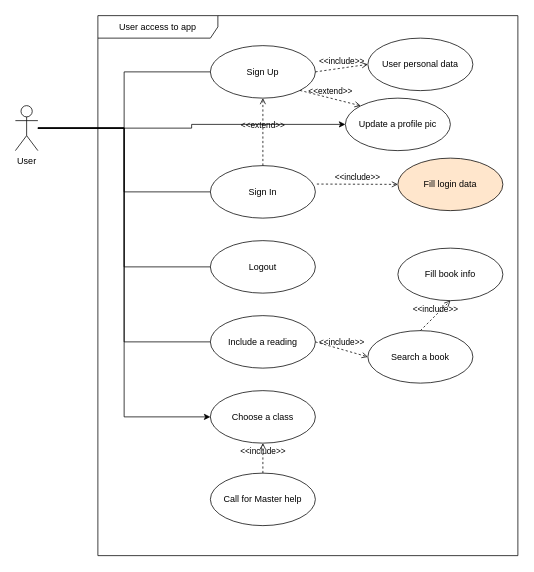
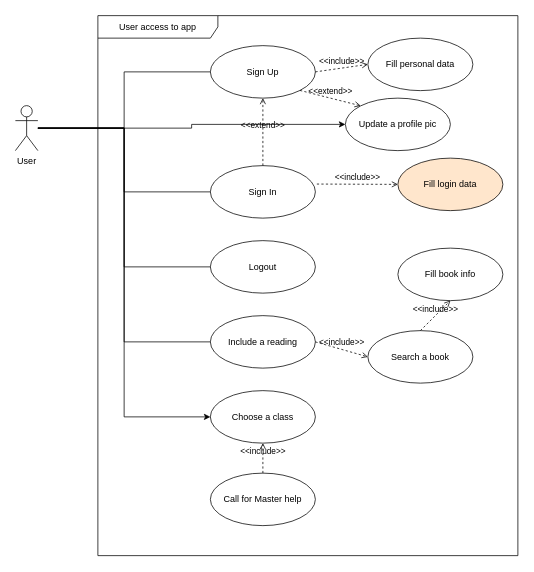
node "User personal data": label "User personal data" -> "Fill personal data"
